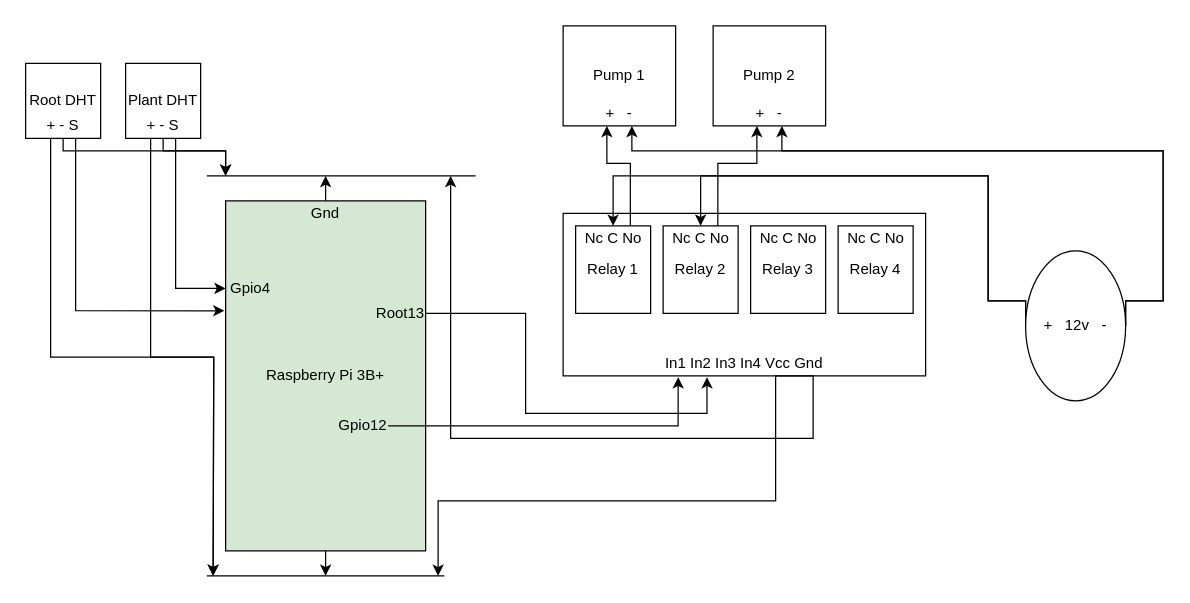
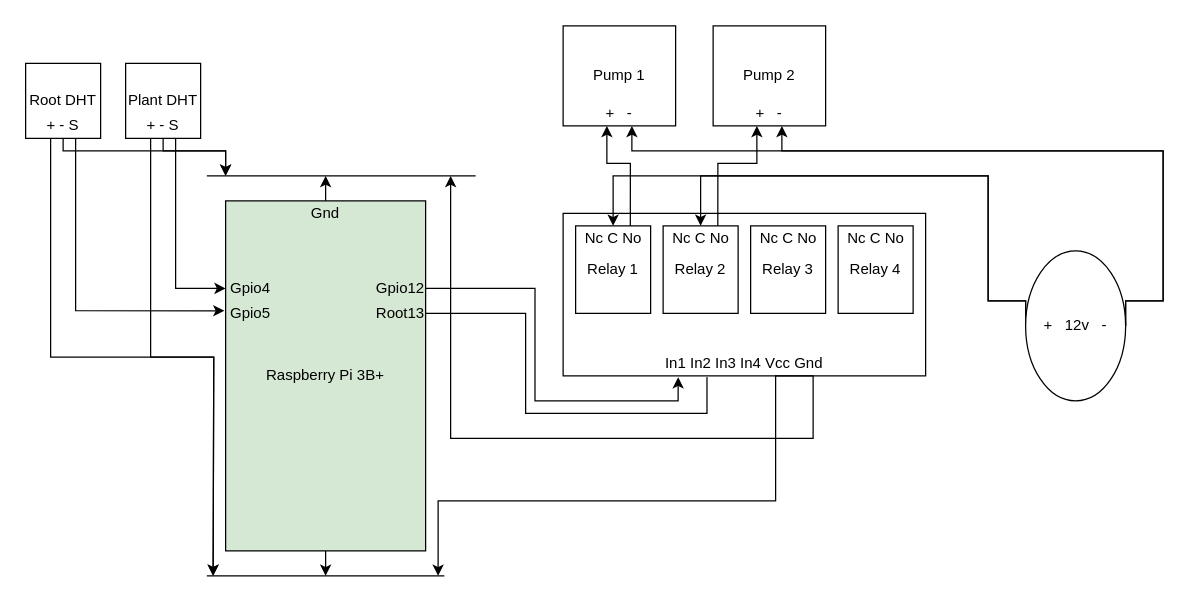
node "Gpio5": added
edge "Root13" -> "In1 In2 In3 In4 Vcc Gnd": arrowhead classic -> none
node "Gpio12": moved (363, 426) -> (401, 288)
